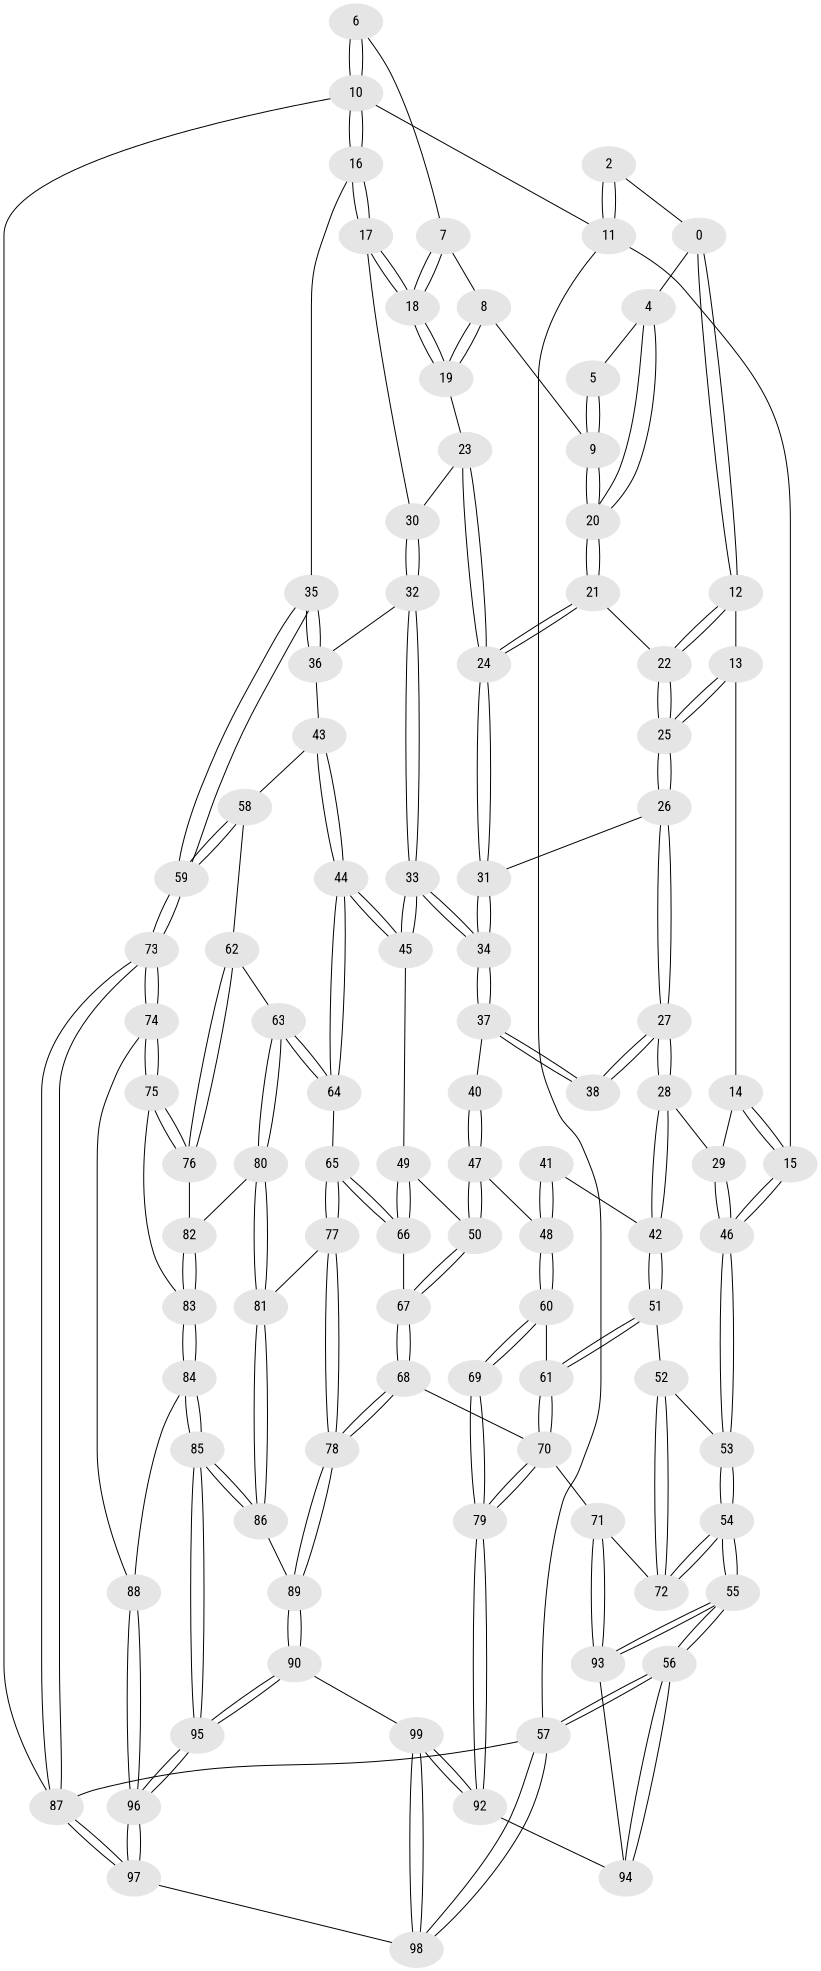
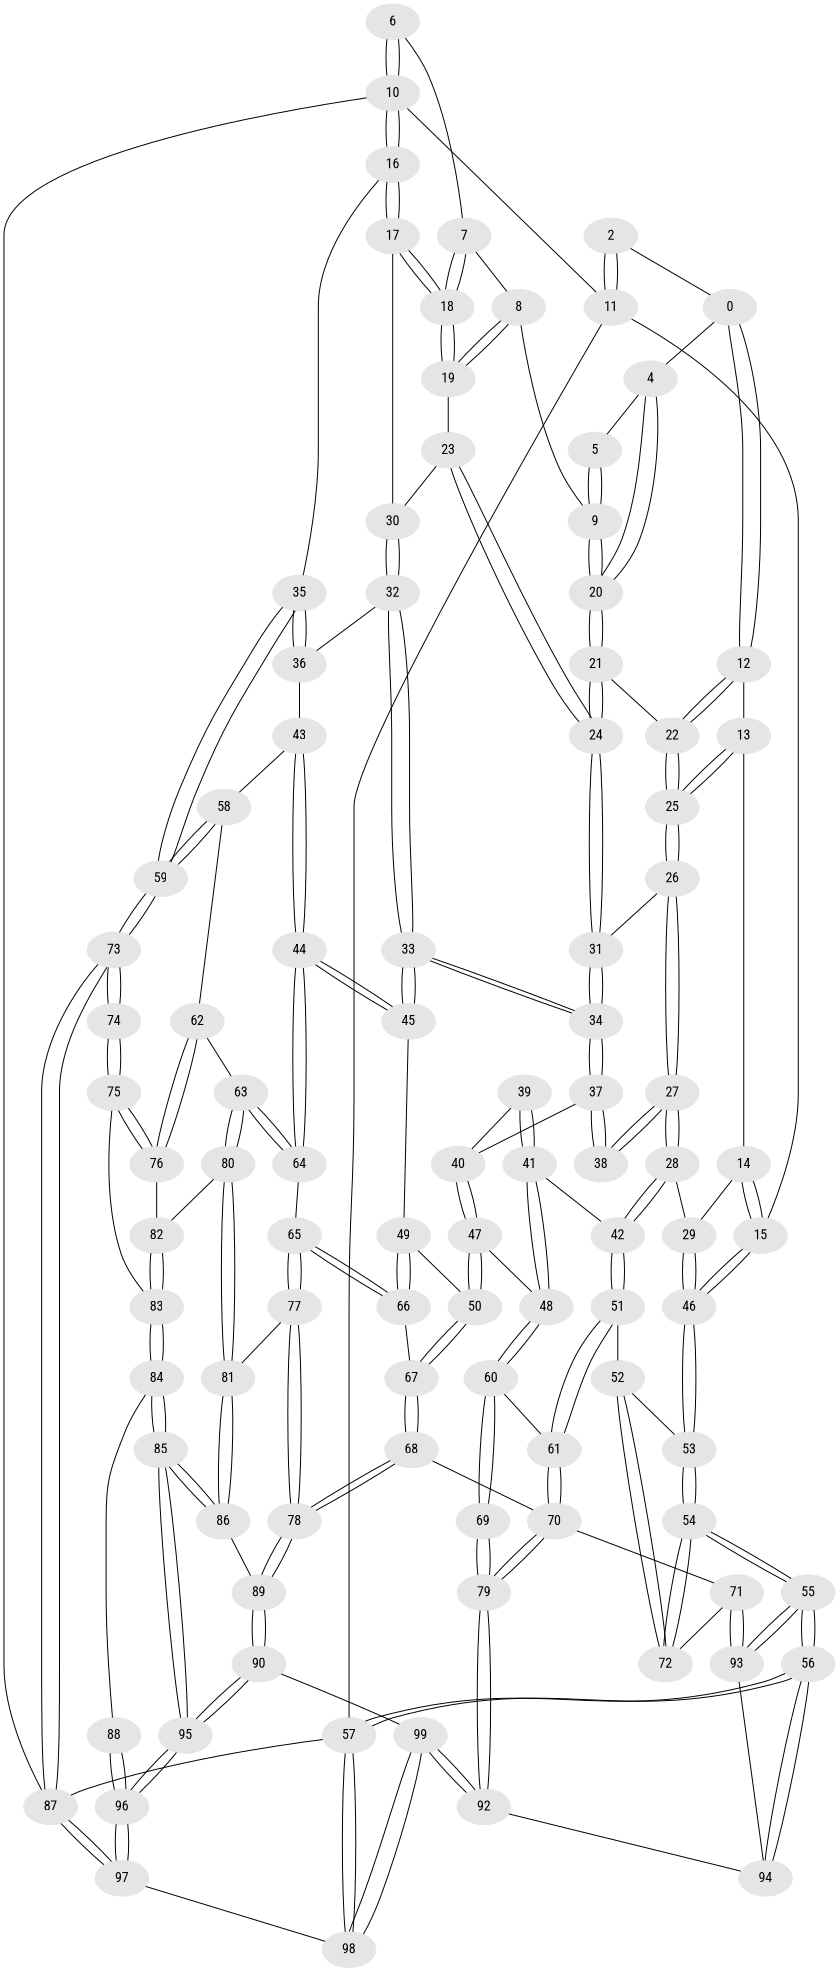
node "39": added
edge "74" -- "88": removed
